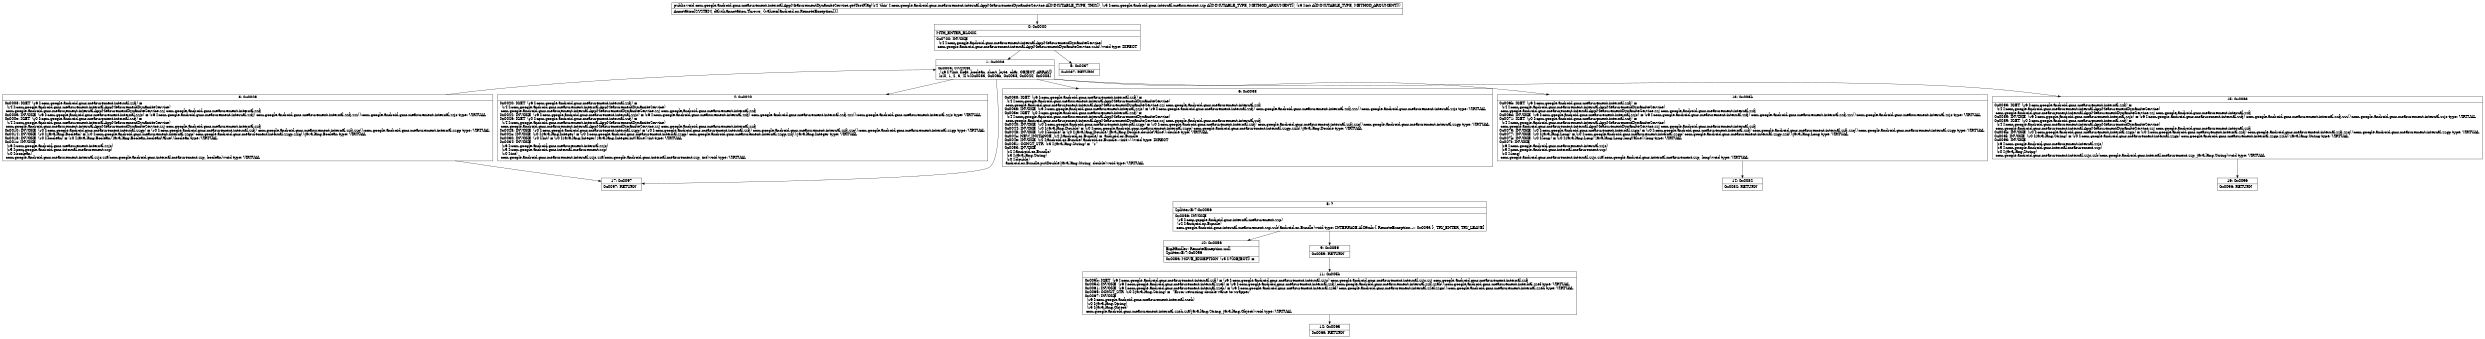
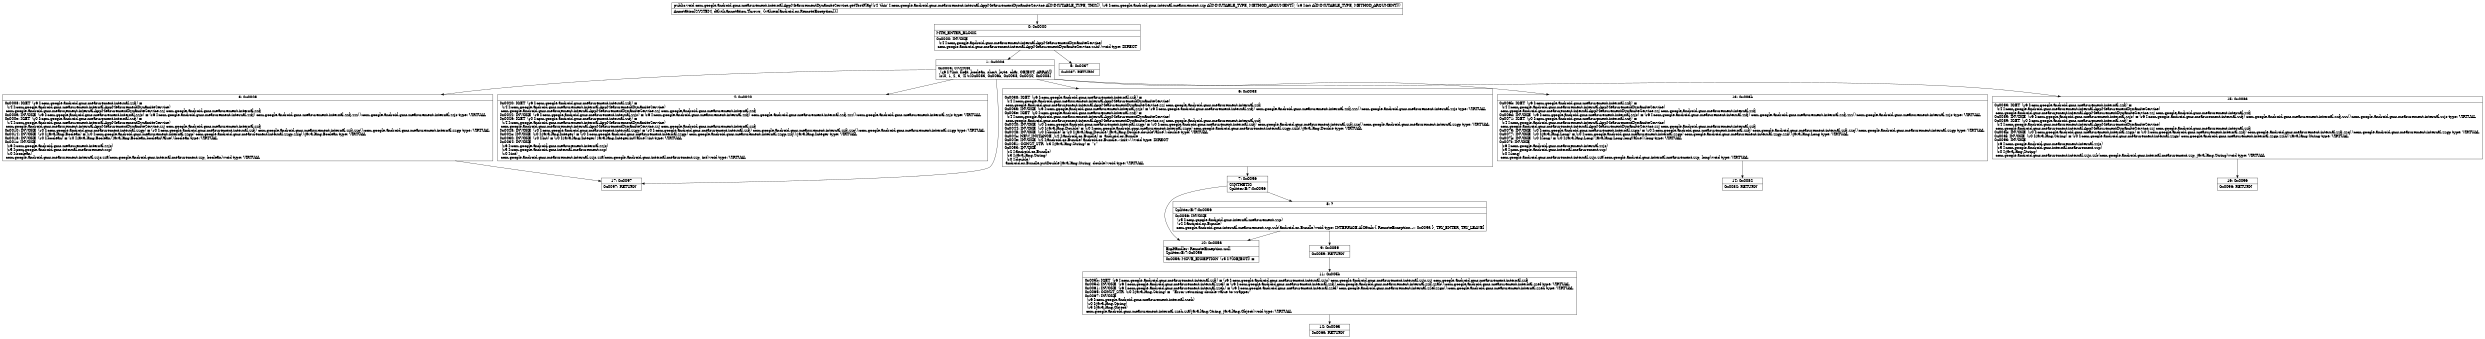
node "0: 0x0000": text "0x0700: INVOKE" -> "0x0000: INVOKE"
edge "3: 0x0008" -> "1: 0x0003": reversed
node "7: 0x0056": added
